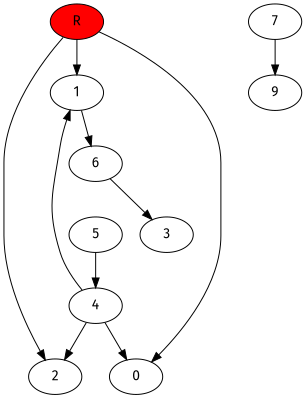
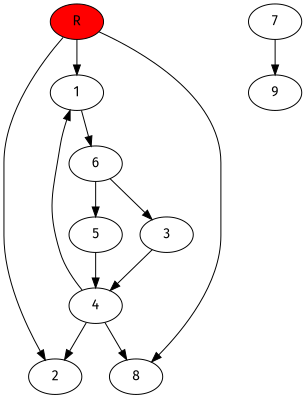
edge "6" -> "5": added
edge "3" -> "4": added
node "0": label "0" -> "8"
